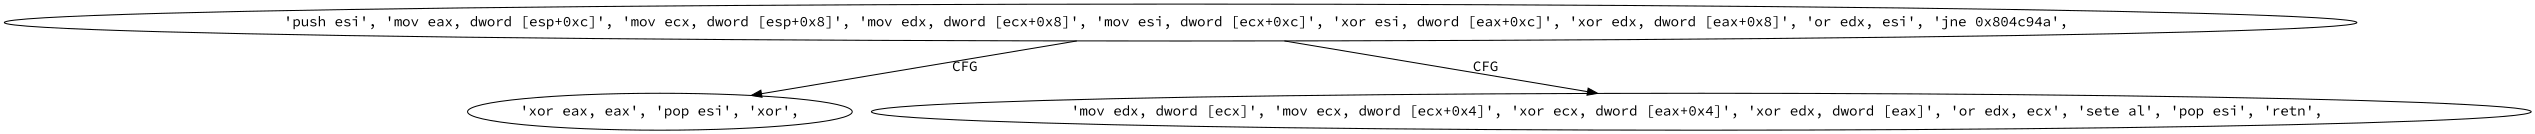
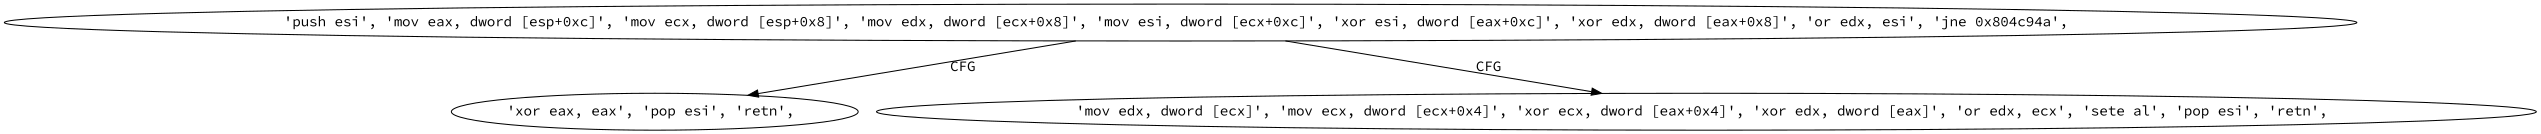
node "'xor eax, eax', 'pop esi', 'xor',": label "'xor eax, eax', 'pop esi', 'xor'," -> "'xor eax, eax', 'pop esi', 'retn',"
